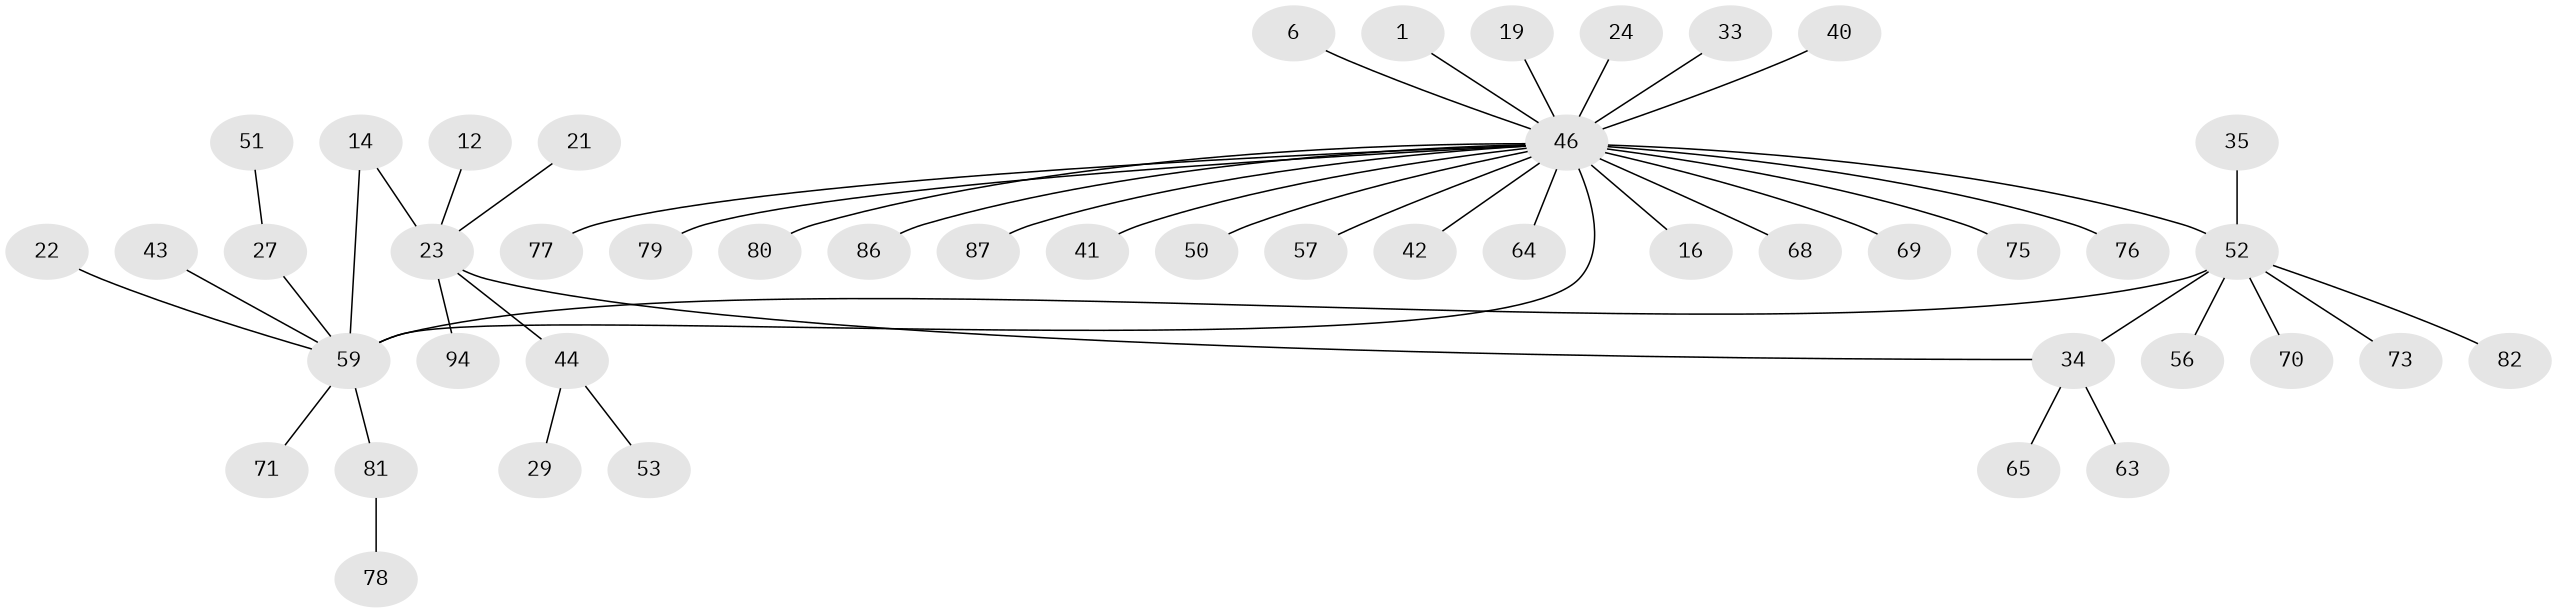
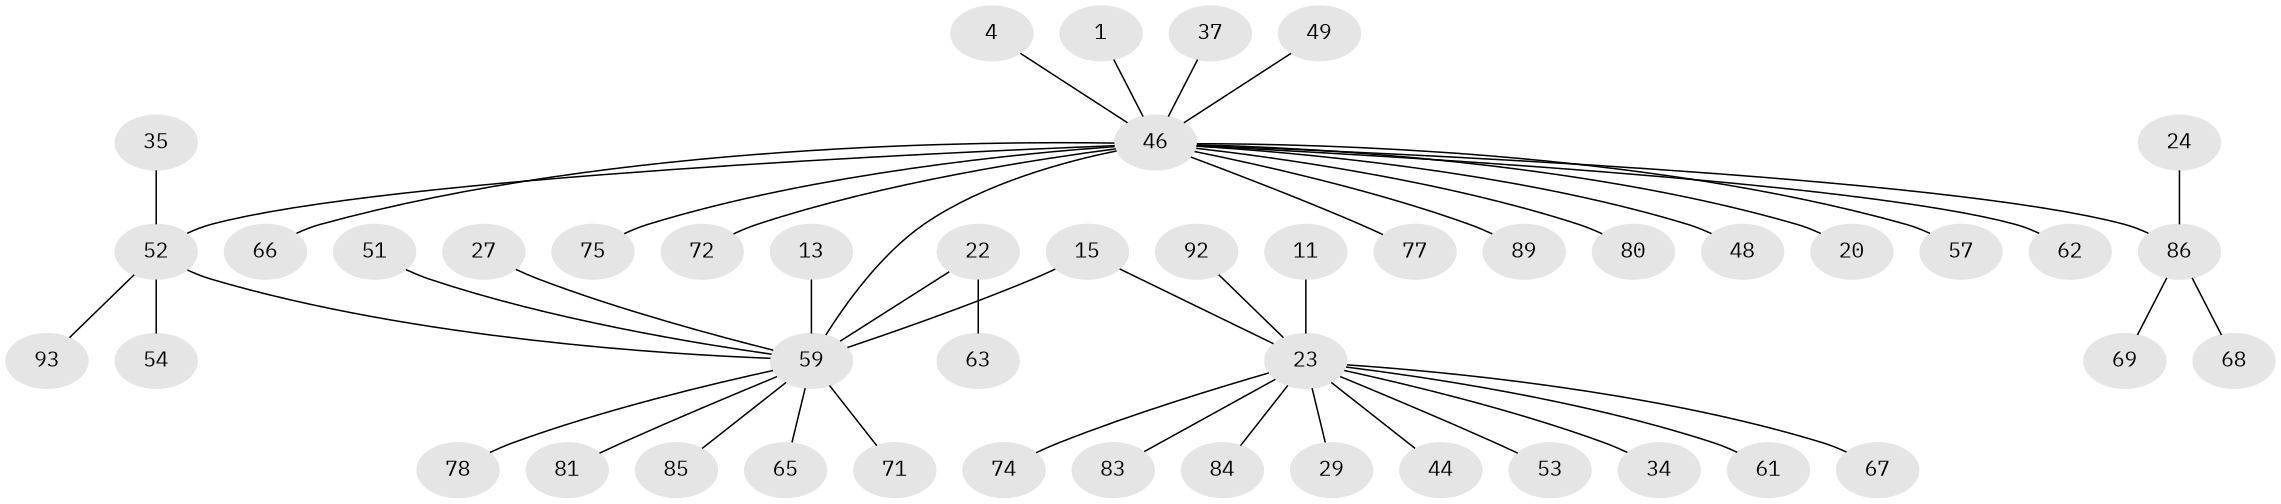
node "6": label "6" -> "4"
node "19": removed
node "33": label "33" -> "37"
node "40": label "40" -> "49"
edge "24" -- "46": now "24" -- "86"
node "14": label "14" -> "15"
node "12": label "12" -> "92"
node "21": label "21" -> "11"
edge "46" -- "69": now "86" -- "69"
edge "46" -- "68": now "86" -- "68"
edge "51" -- "27": now "51" -- "59"
node "43": label "43" -> "13"
node "79": label "79" -> "89"
node "87": removed
node "41": label "41" -> "48"
node "50": label "50" -> "20"
node "42": label "42" -> "62"
node "64": removed
node "16": label "16" -> "66"
node "76": label "76" -> "72"
edge "52" -- "34": removed
node "94": label "94" -> "84"
node "56": label "56" -> "54"
node "70": removed
node "73": label "73" -> "93"
node "82": removed
edge "44" -- "29": now "23" -- "29"
edge "44" -- "53": now "23" -- "53"
edge "34" -- "65": now "59" -- "65"
edge "34" -- "63": now "22" -- "63"
node "85": added
node "74": added
node "83": added
node "61": added
node "67": added
edge "81" -- "78": now "59" -- "78"
